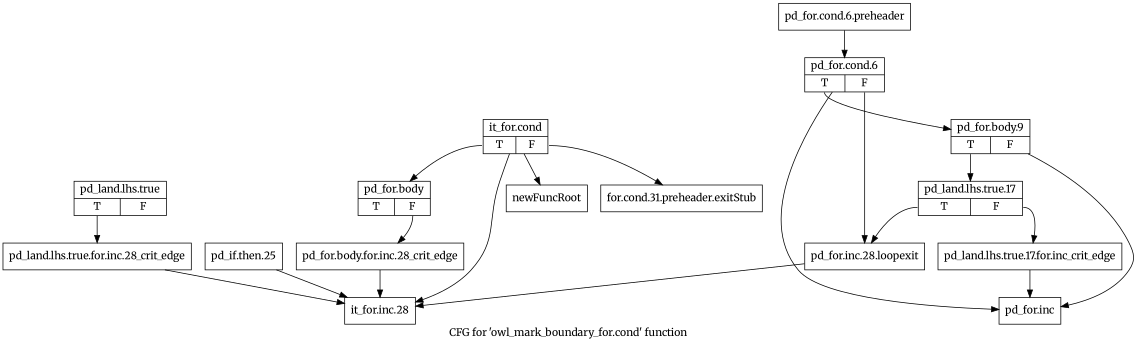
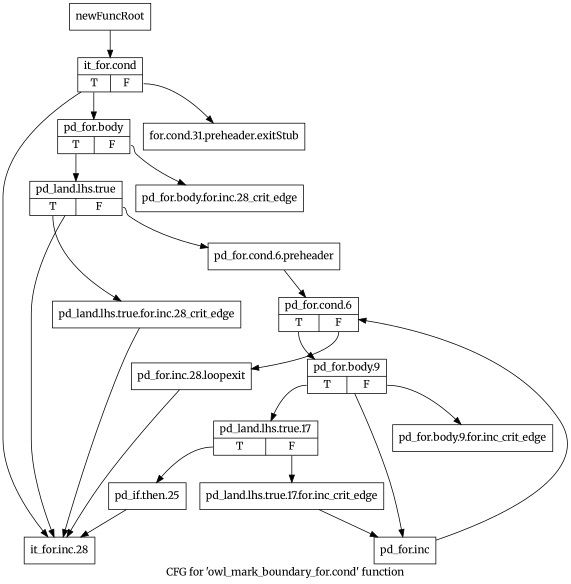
edge "pd_for.body" -> "pd_land.lhs.true": added
edge "it_for.cond" -> "newFuncRoot": reversed
edge "pd_land.lhs.true.17" -> "pd_for.inc.28.loopexit": now "pd_land.lhs.true.17" -> "pd_if.then.25"
edge "pd_land.lhs.true" -> "pd_for.cond.6.preheader": added
edge "pd_for.cond.6" -> "pd_for.inc": reversed
edge "pd_for.body.for.inc.28_crit_edge" -> "it_for.inc.28": now "pd_land.lhs.true" -> "it_for.inc.28"
node "pd_for.body.9.for.inc_crit_edge": added
